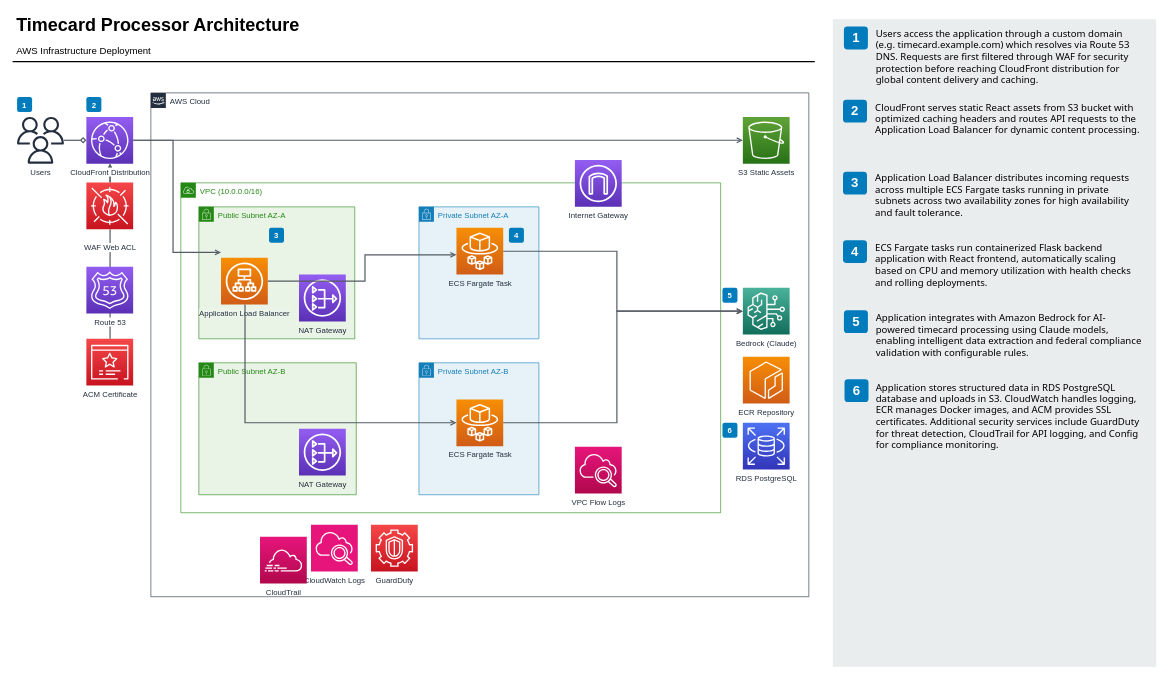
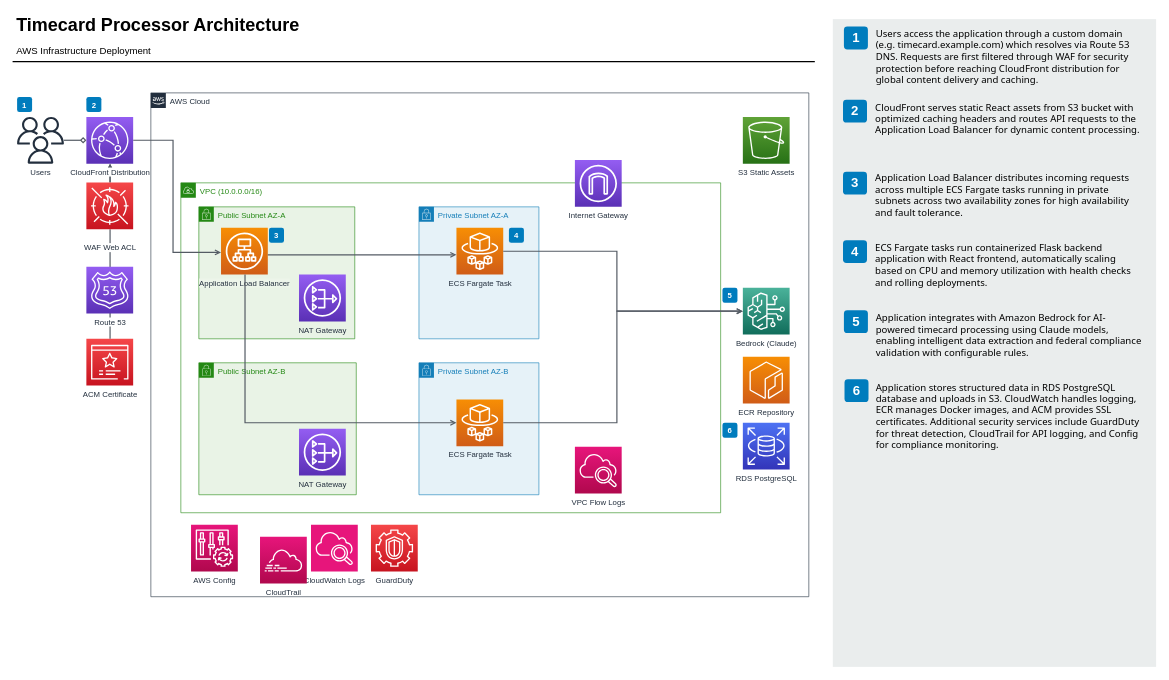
edge "CloudFront Distribution" -> "S3 Static Assets": removed
node "Application Load Balancer": moved (245, 281) -> (245, 251)
node "AWS Config": added
